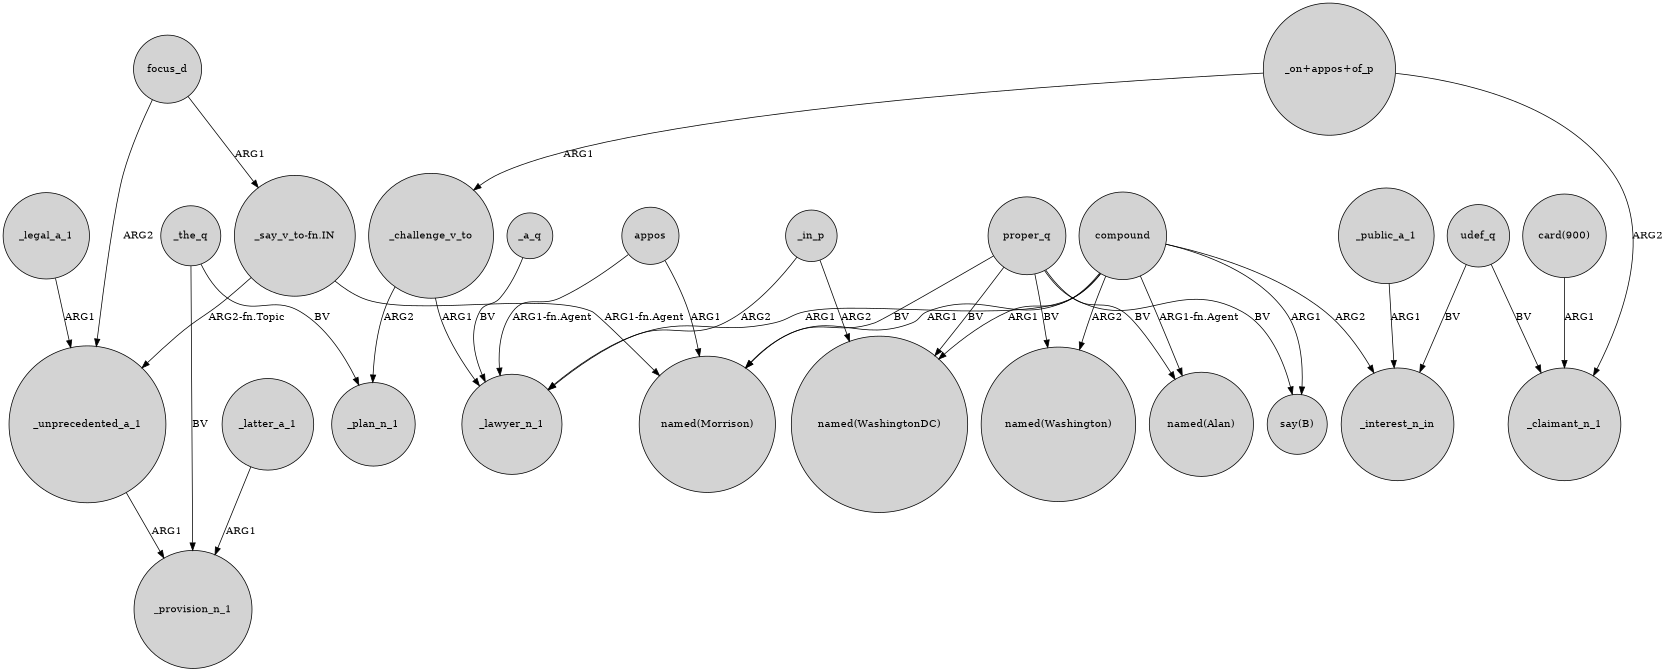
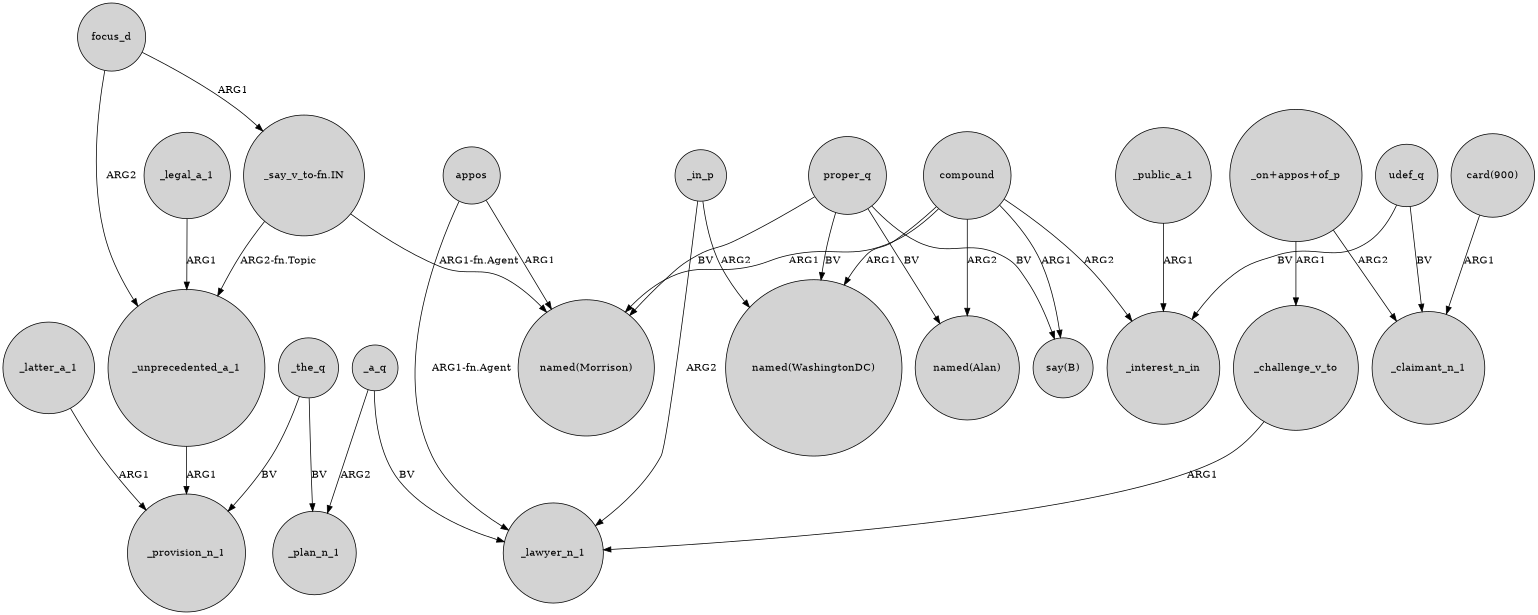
edge "compound" -> "_lawyer_n_1": removed, label "ARG1"
edge "compound" -> "named(Alan)": label "ARG1-fn.Agent" -> "ARG2"
edge "_challenge_v_to" -> "_plan_n_1": now "_a_q" -> "_plan_n_1"
node "named(Washington)": removed
